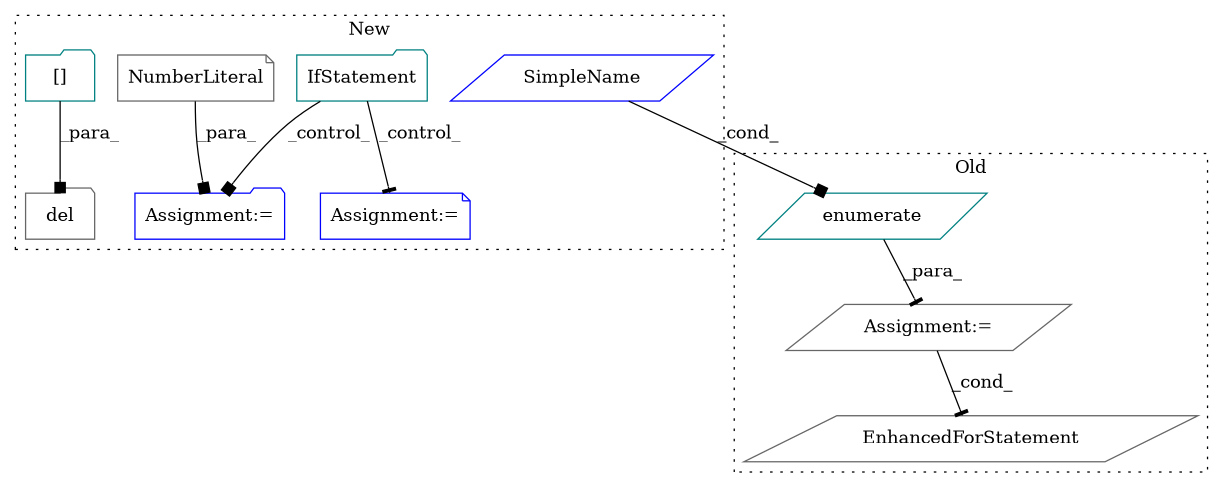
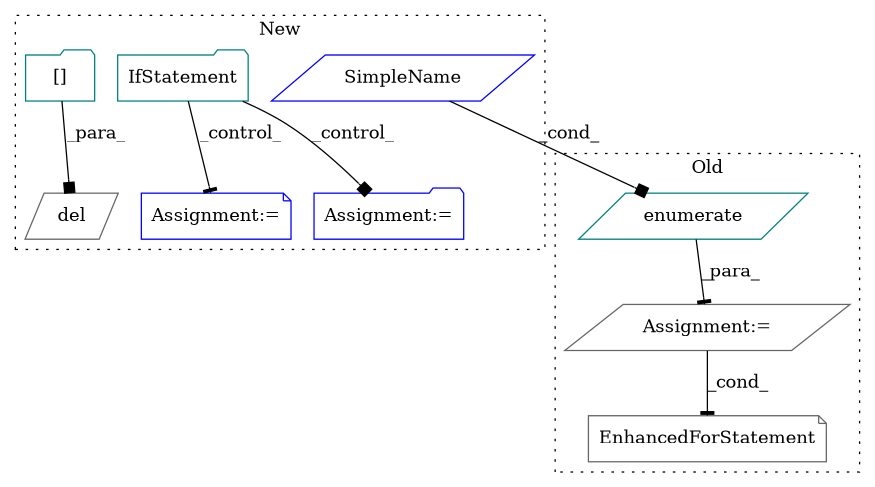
node "NumberLiteral": removed
node "del": shape folder -> parallelogram
node "EnhancedForStatement": shape parallelogram -> note
